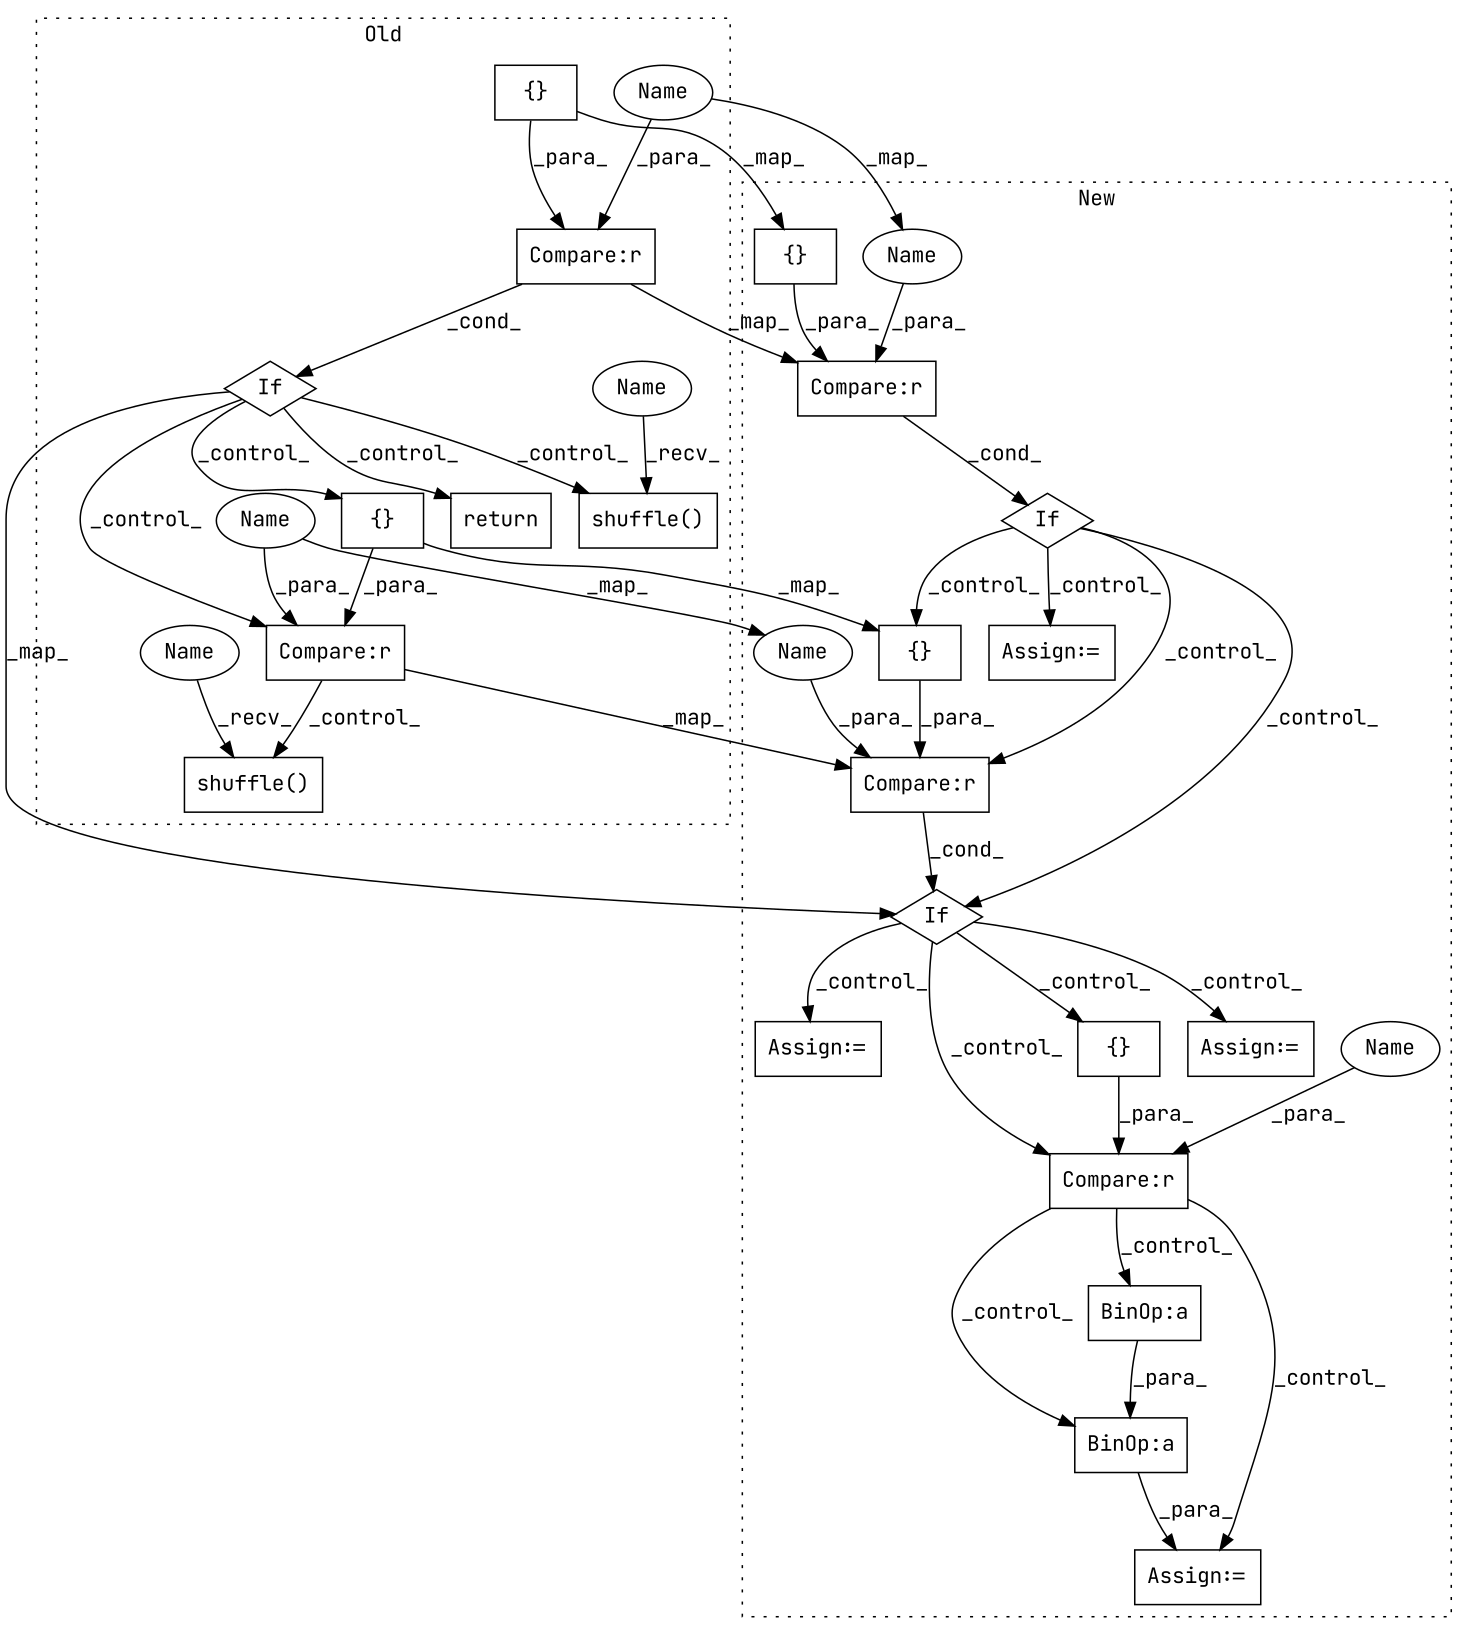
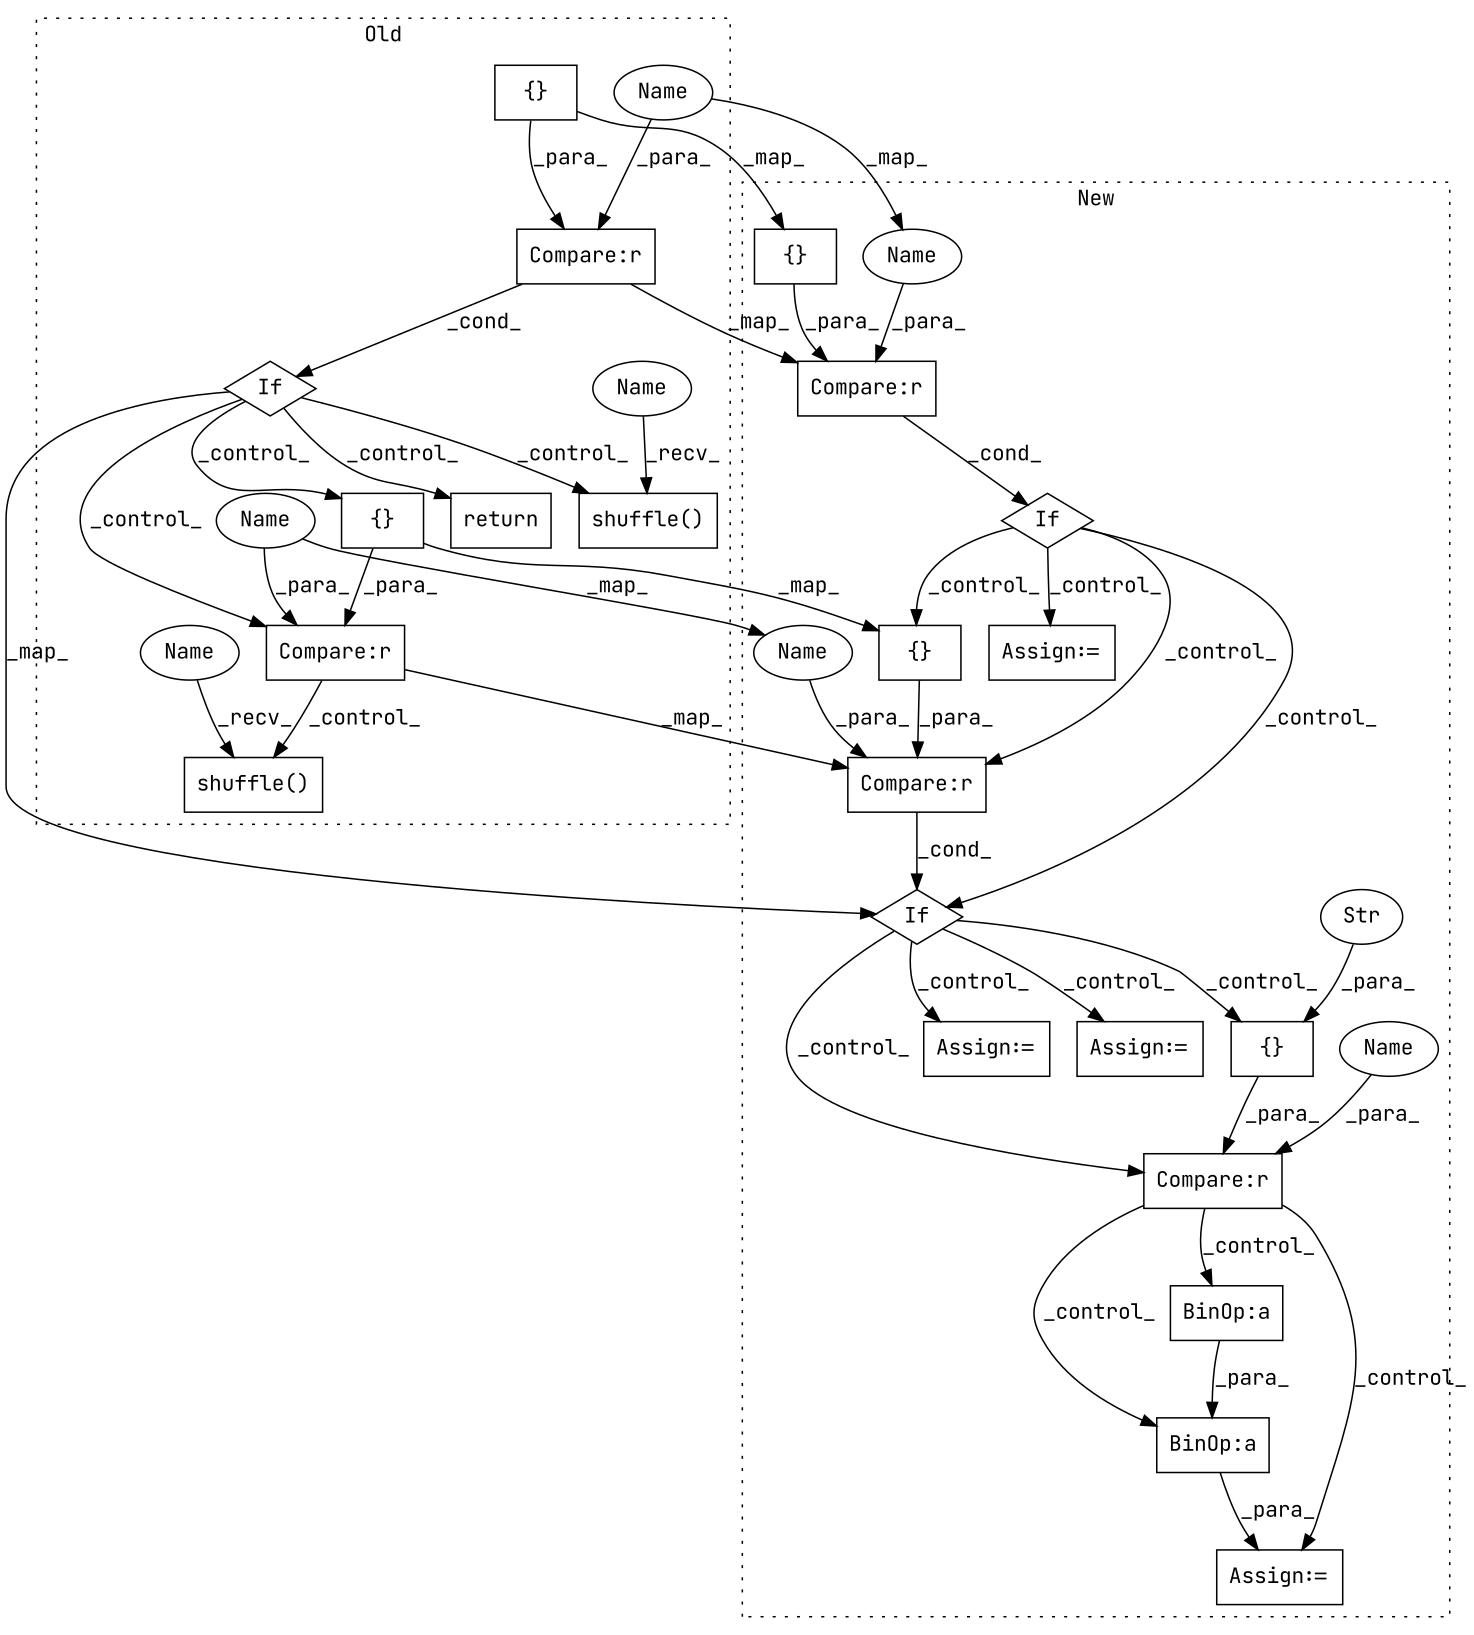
node "Str": added
